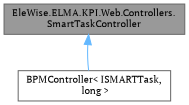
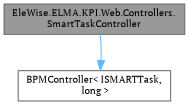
edge "BPMController< ISMARTTask, long >" -> "EleWise.ELMA.KPI.Web.Controllers. SmartTaskController": reversed
